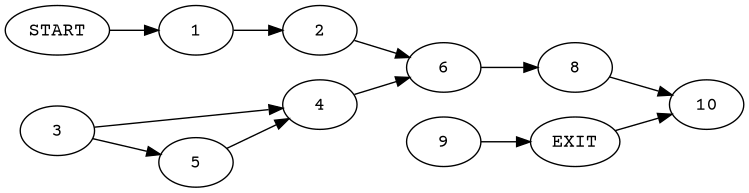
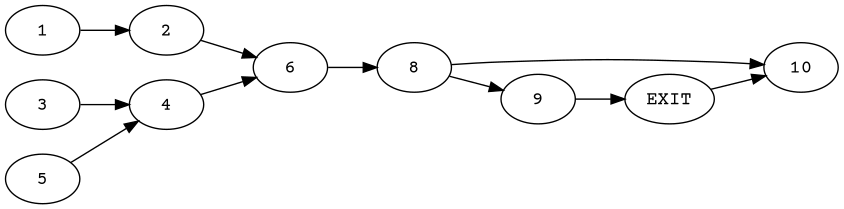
node "START": removed
edge "8" -> "9": added
edge "3" -> "5": removed
